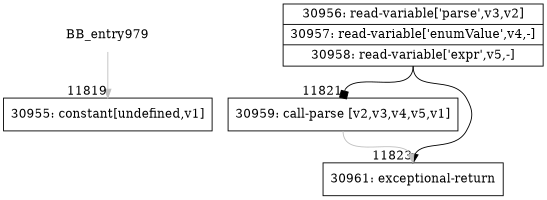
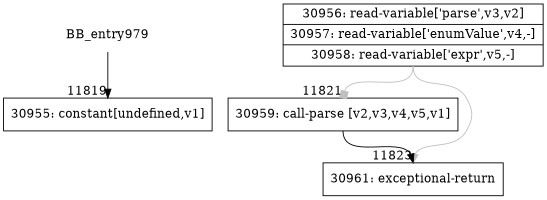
edge "BB_entry979" -> "30955: constant[undefined,v1]": color gray -> black
edge "30956: read-variable['parse',v3,v2]" -> "30959: call-parse [v2,v3,v4,v5,v1]": color black -> gray
edge "30956: read-variable['parse',v3,v2]" -> "30961: exceptional-return": color black -> gray
edge "30959: call-parse [v2,v3,v4,v5,v1]" -> "30961: exceptional-return": color gray -> black
